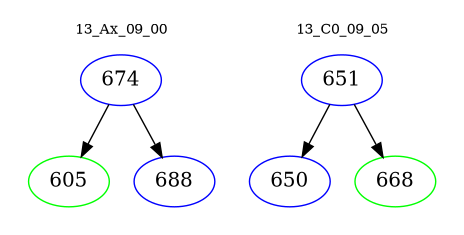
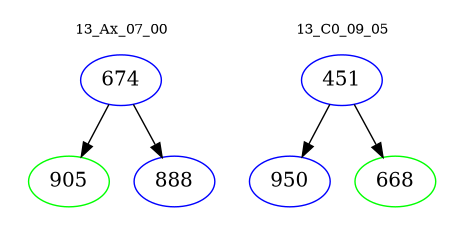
cluster "13_Ax_09_00": label "13_Ax_09_00" -> "13_Ax_07_00"
node "651": label "651" -> "451"
node "605": label "605" -> "905"
node "688": label "688" -> "888"
node "650": label "650" -> "950"
